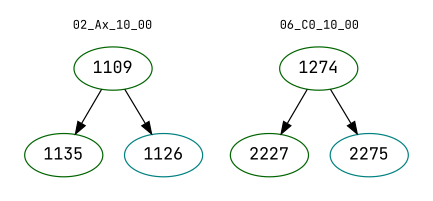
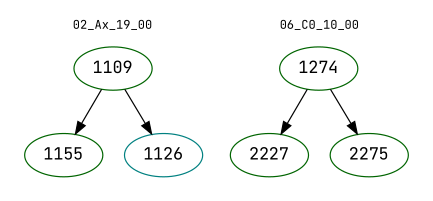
cluster "02_Ax_10_00": label "02_Ax_10_00" -> "02_Ax_19_00"
node "1135": label "1135" -> "1155"
node "2275": color teal -> darkgreen
